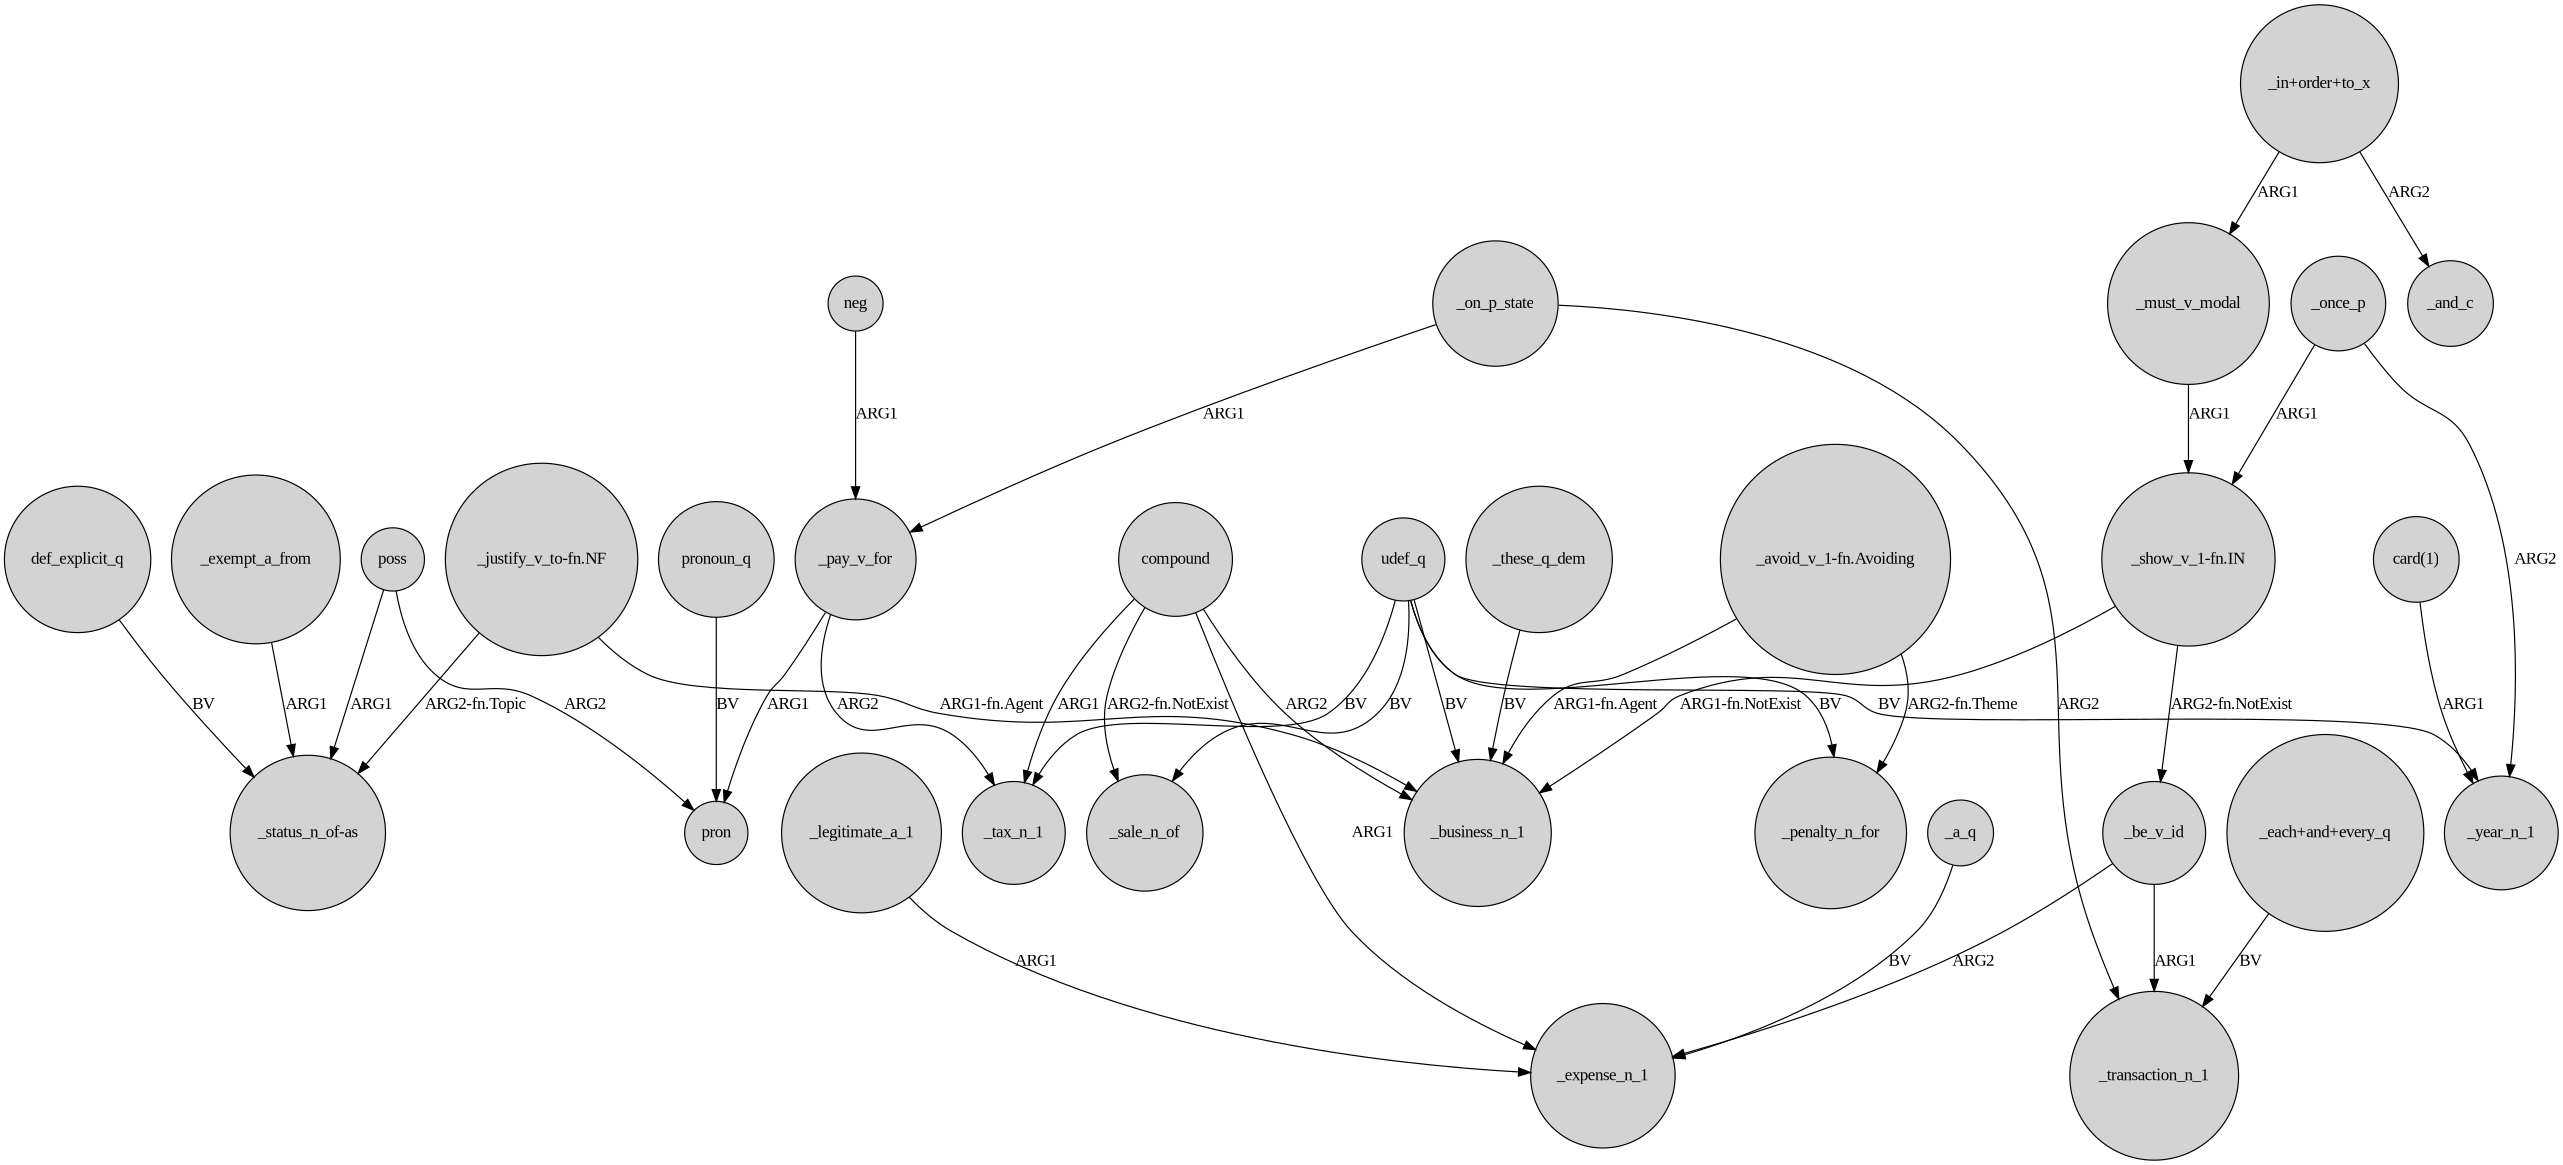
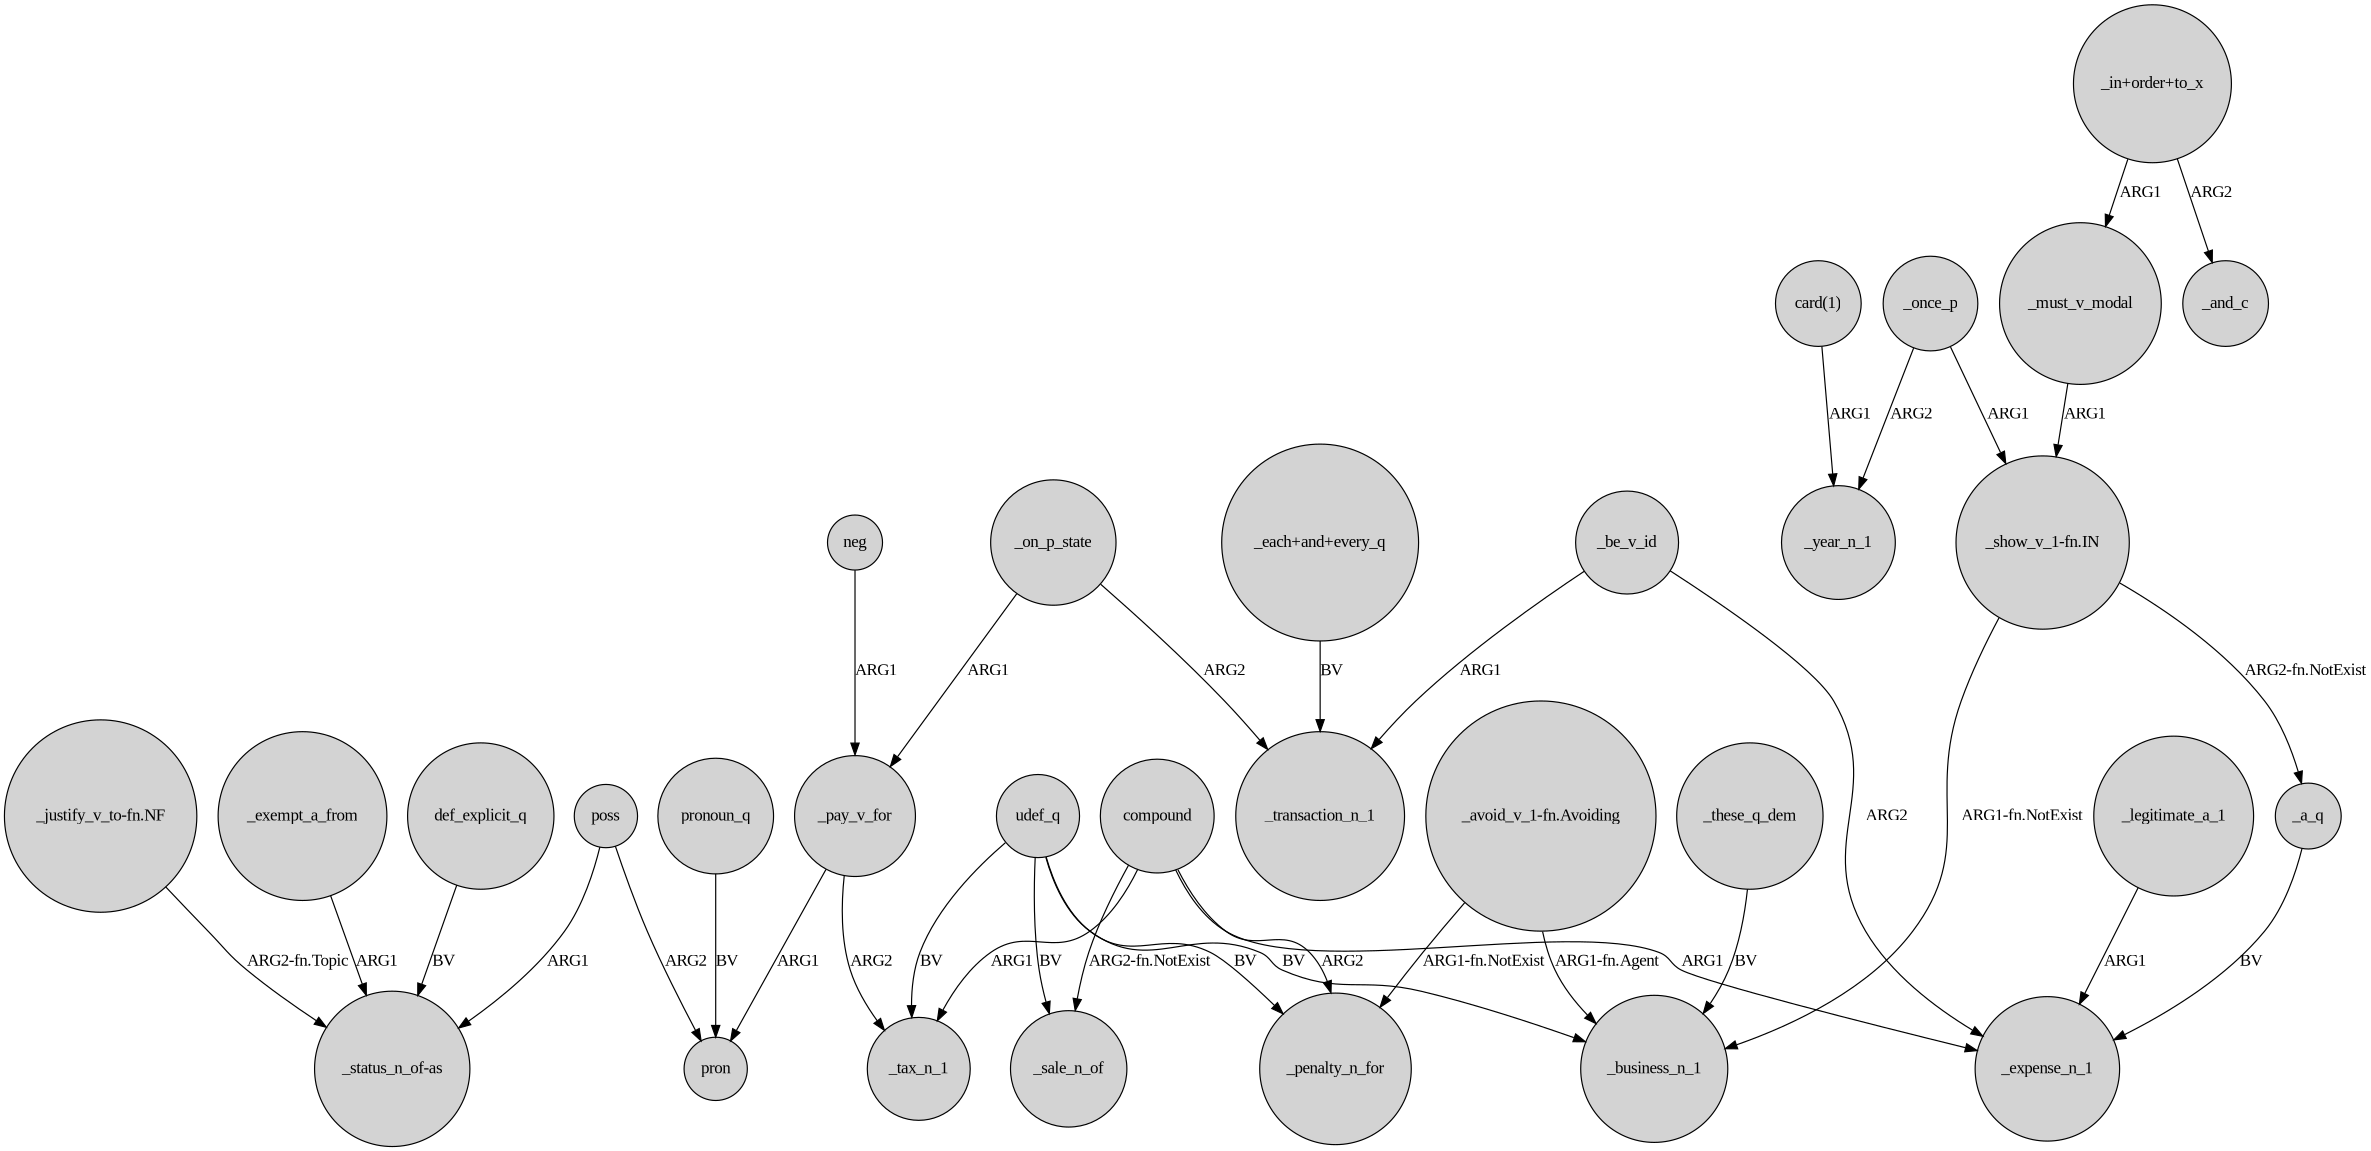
edge "_avoid_v_1-fn.Avoiding" -> "_penalty_n_for": label "ARG2-fn.Theme" -> "ARG1-fn.NotExist"
edge "_show_v_1-fn.IN" -> "_be_v_id": now "_show_v_1-fn.IN" -> "_a_q"
edge "compound" -> "_business_n_1": now "compound" -> "_penalty_n_for"
edge "udef_q" -> "_year_n_1": removed, label "BV"
edge "_justify_v_to-fn.NF" -> "_business_n_1": removed, label "ARG1-fn.Agent"
